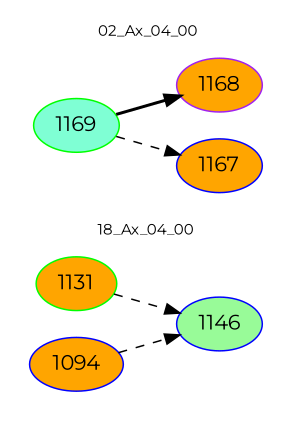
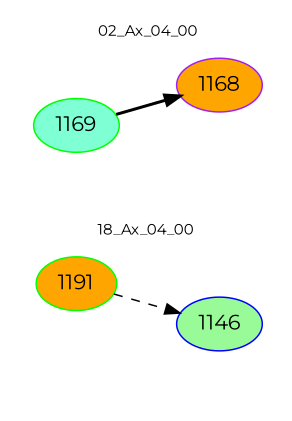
node "1167": removed
node "1131": label "1131" -> "1191"
node "1094": removed
